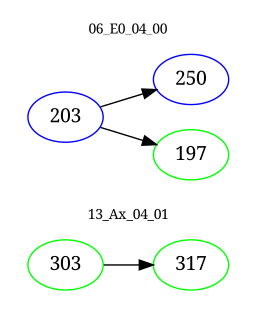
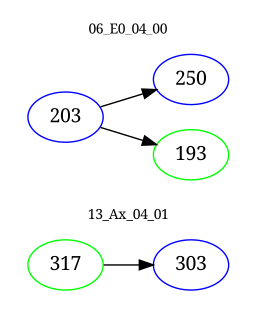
node "197": label "197" -> "193"
node "303": color green -> blue
edge "303" -> "317": reversed
